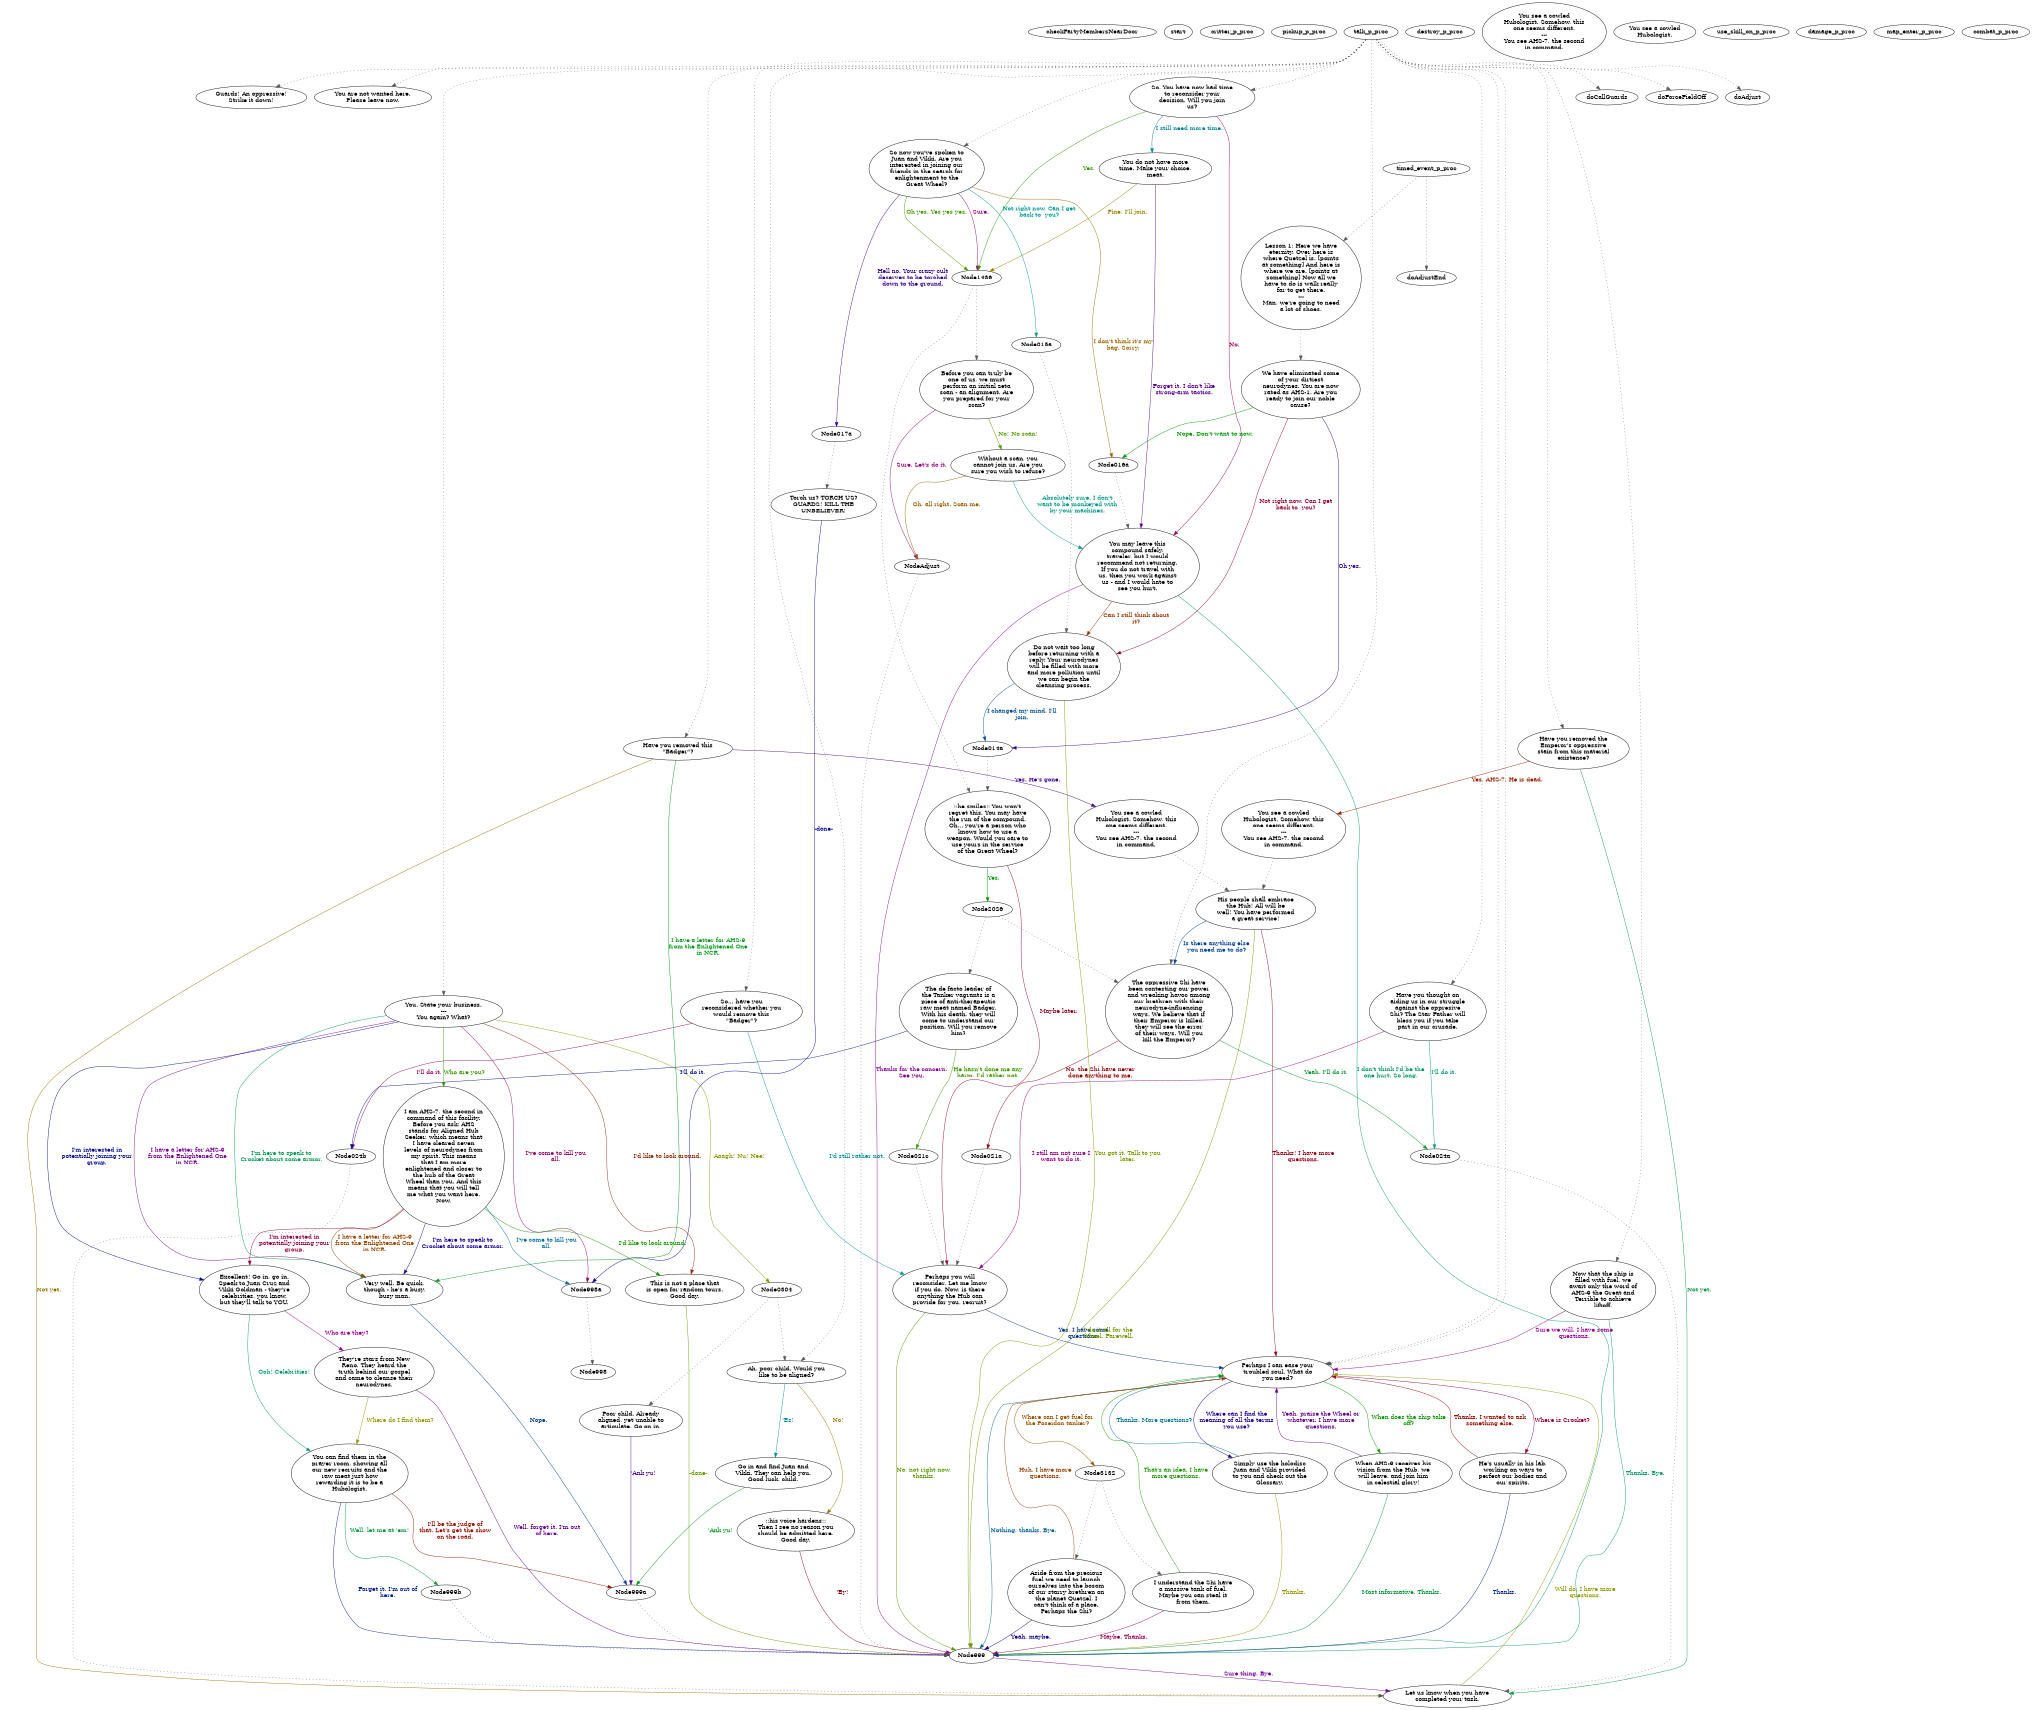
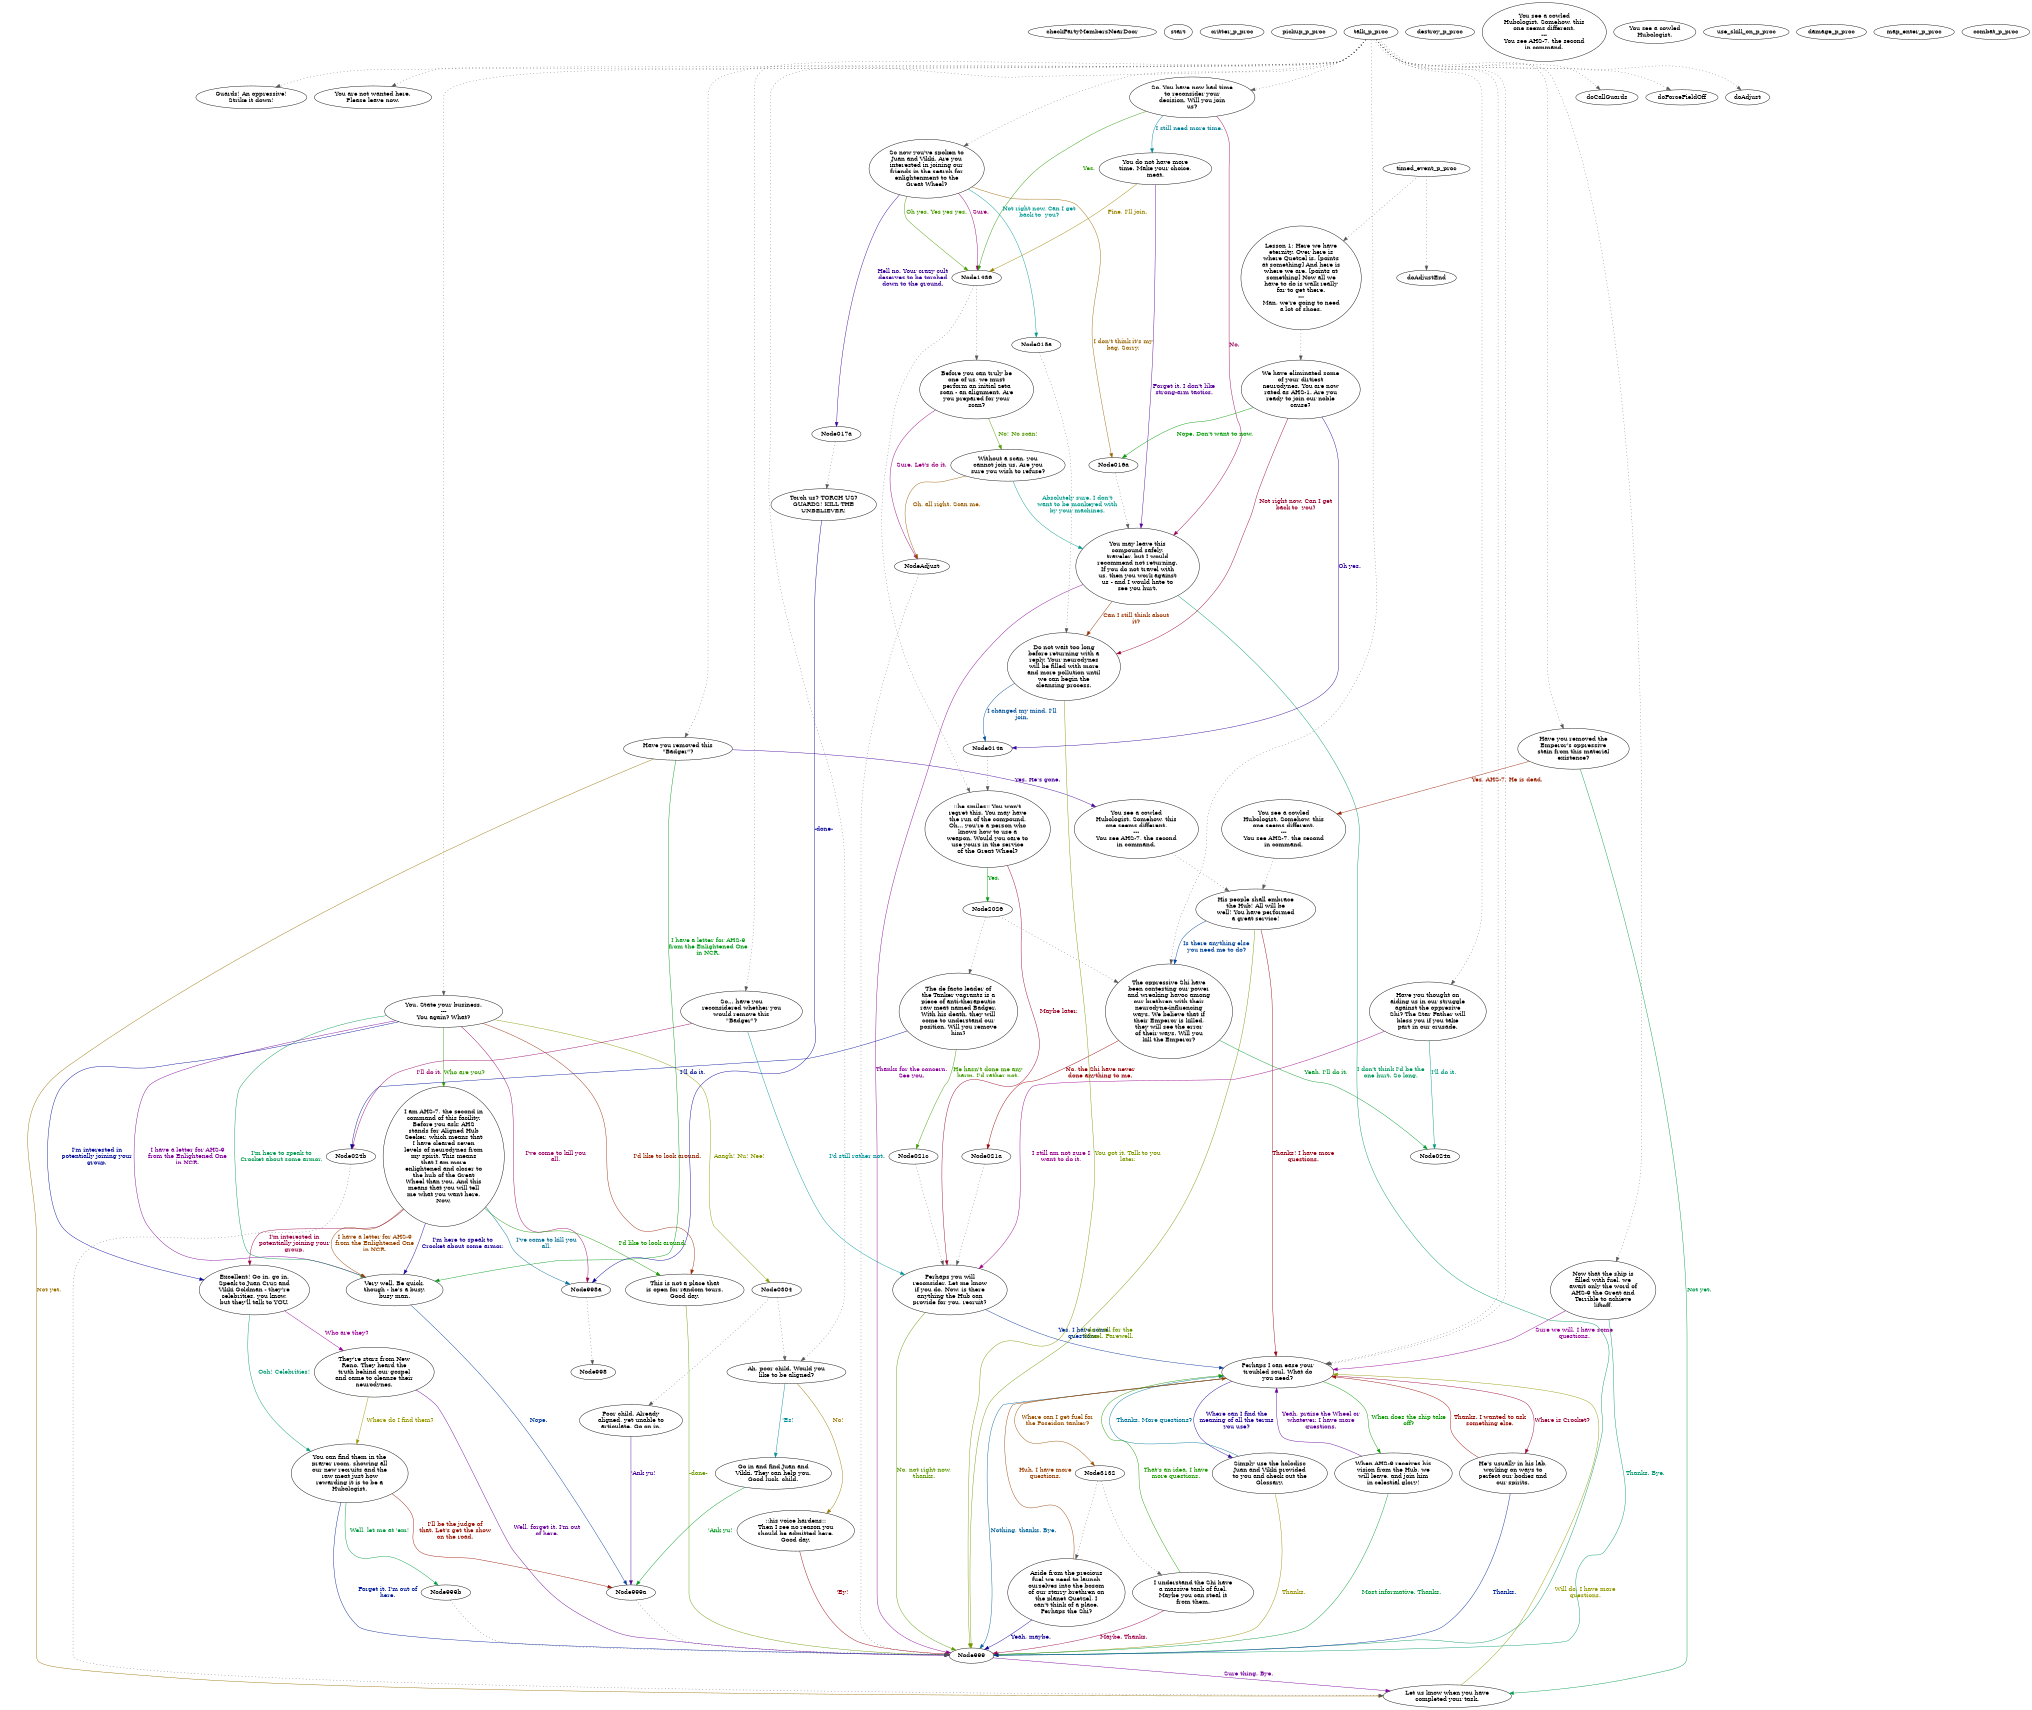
edge "Node024a" -> "Let us know when you have completed your task.": removed
